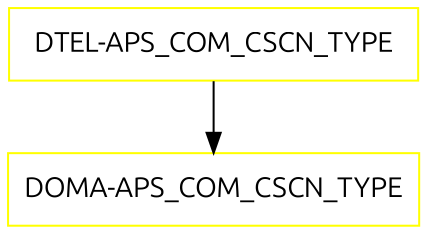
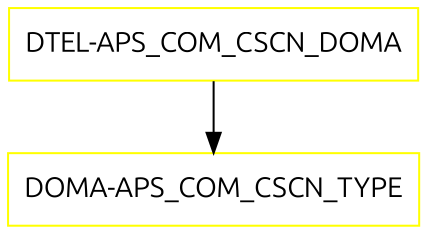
node "DTEL-APS_COM_CSCN_TYPE": label "DTEL-APS_COM_CSCN_TYPE" -> "DTEL-APS_COM_CSCN_DOMA"
